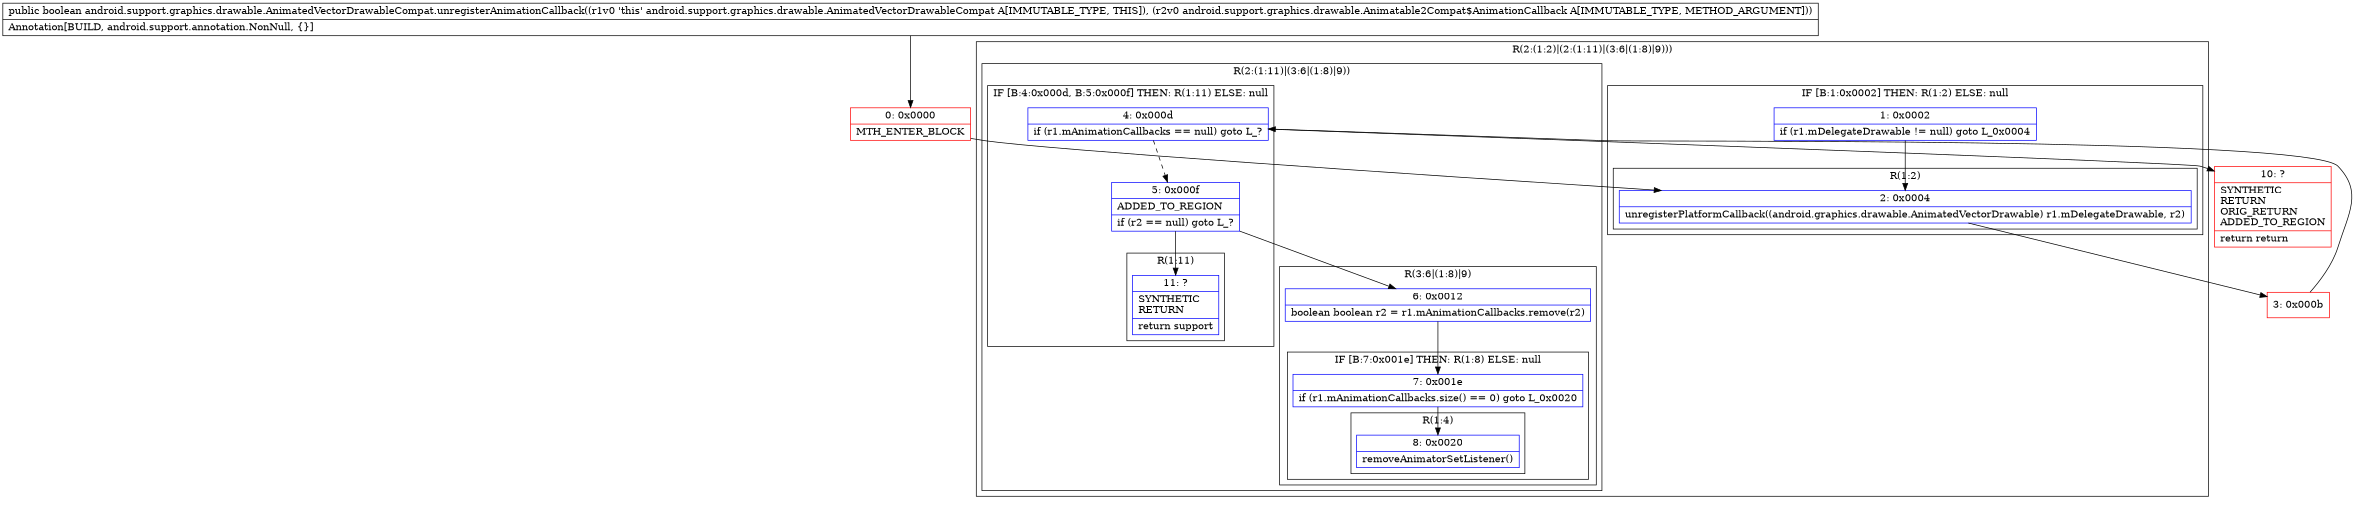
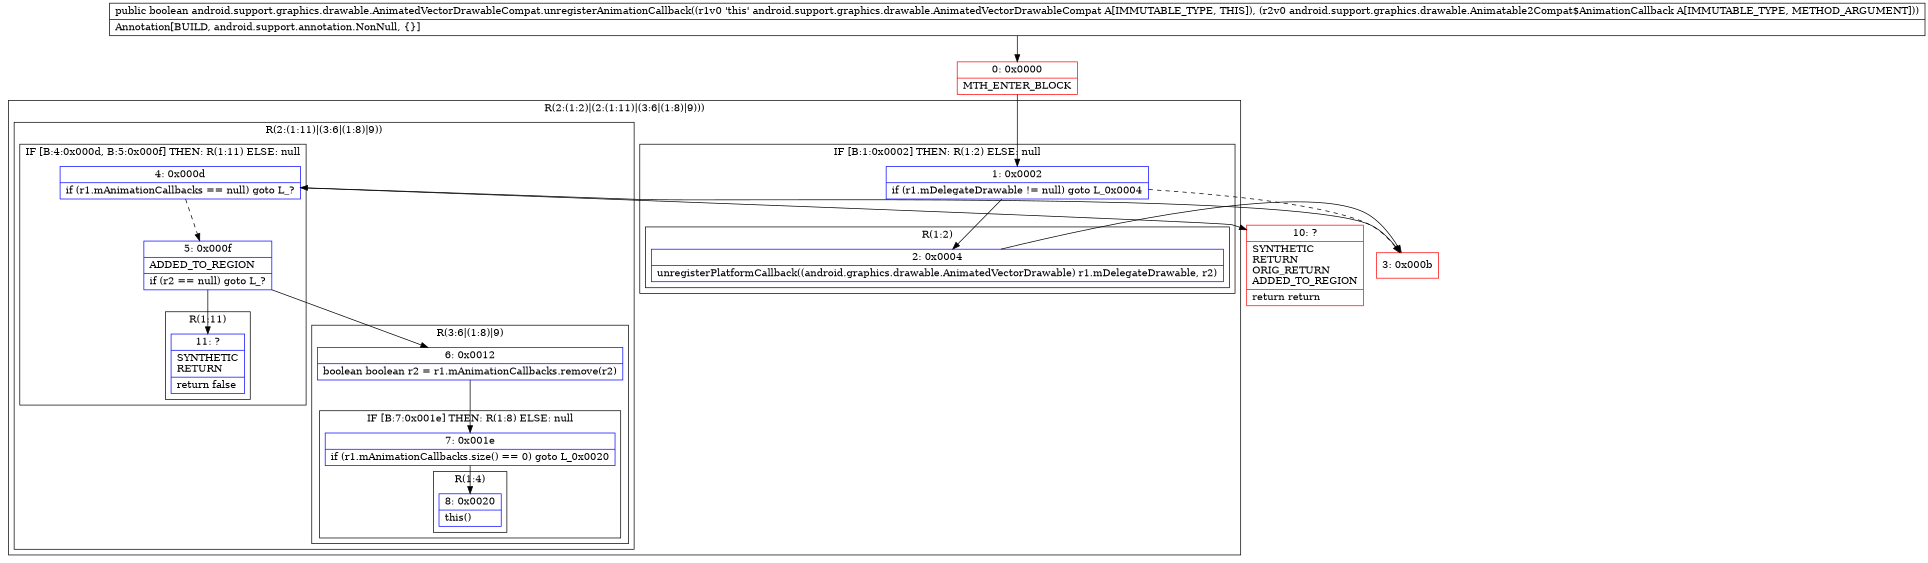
edge "0: 0x0000" -> "2: 0x0004": now "0: 0x0000" -> "1: 0x0002"
edge "1: 0x0002" -> "3: 0x000b": added
node "11: ?": text "return support" -> "return false"
node "8: 0x0020": text "removeAnimatorSetListener()" -> "this()"
